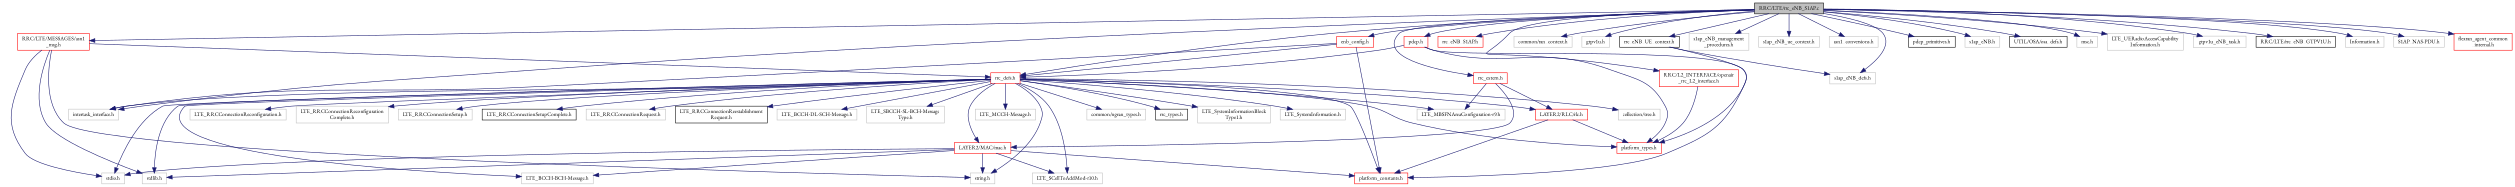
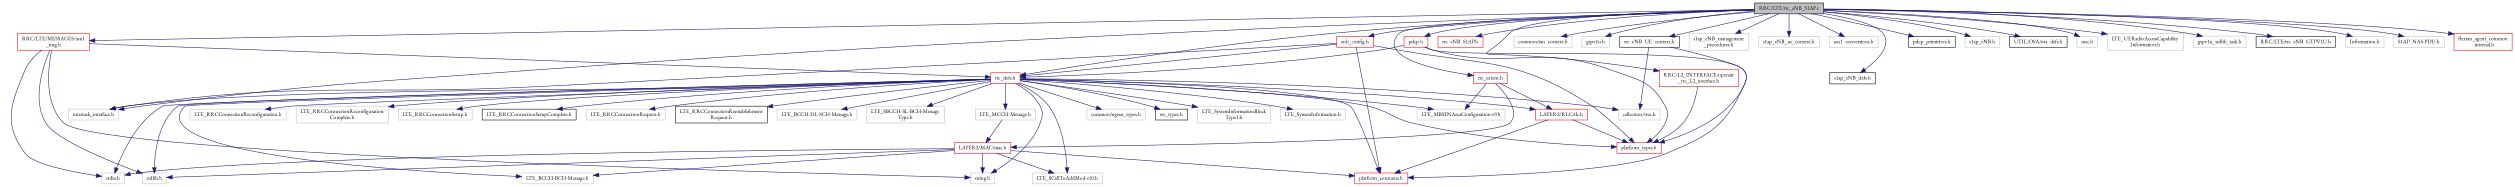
node "gtpv1u_eNB_task.h": label "gtpv1u_eNB_task.h" -> "gtpv1u_stdlib_task.h"
edge "rrc_eNB_UE_context.h" -> "s1ap_eNB_defs.h": now "rrc_eNB_UE_context.h" -> "collection/tree.h"
edge "enb_config.h" -> "platform_types.h": added
node "s1ap_eNB_defs.h": color grey75 -> black
edge "rrc_defs.h" -> "LAYER2/MAC/mac.h": now "LTE_MCCH-Message.h" -> "LAYER2/MAC/mac.h"
